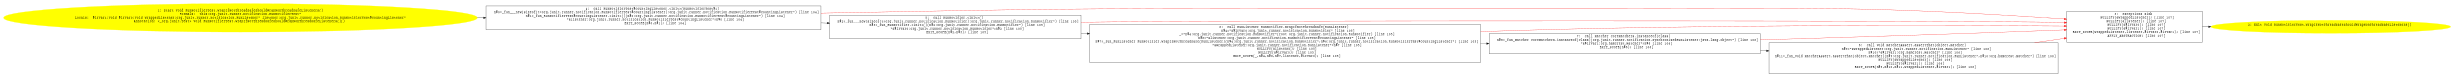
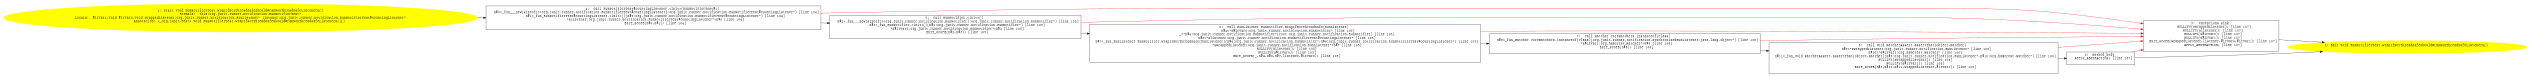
node "9:  method_body APPLY_ABSTRACTION; [line 107]": added
